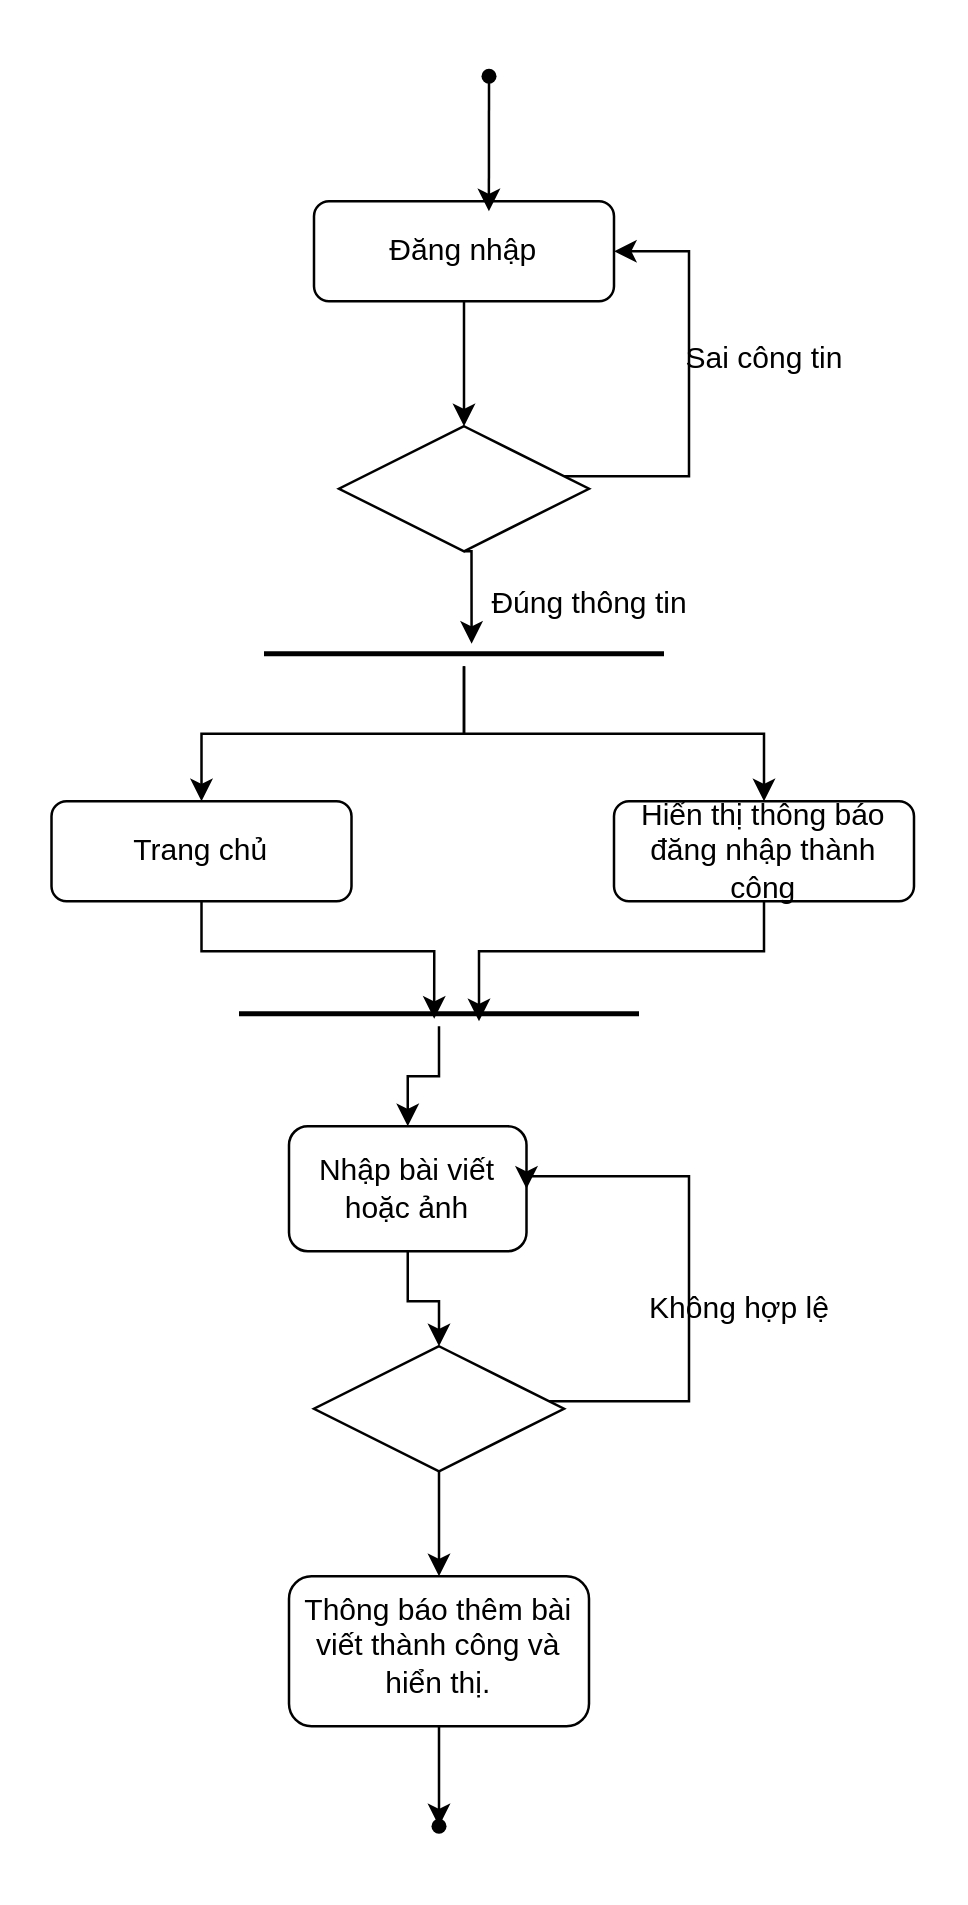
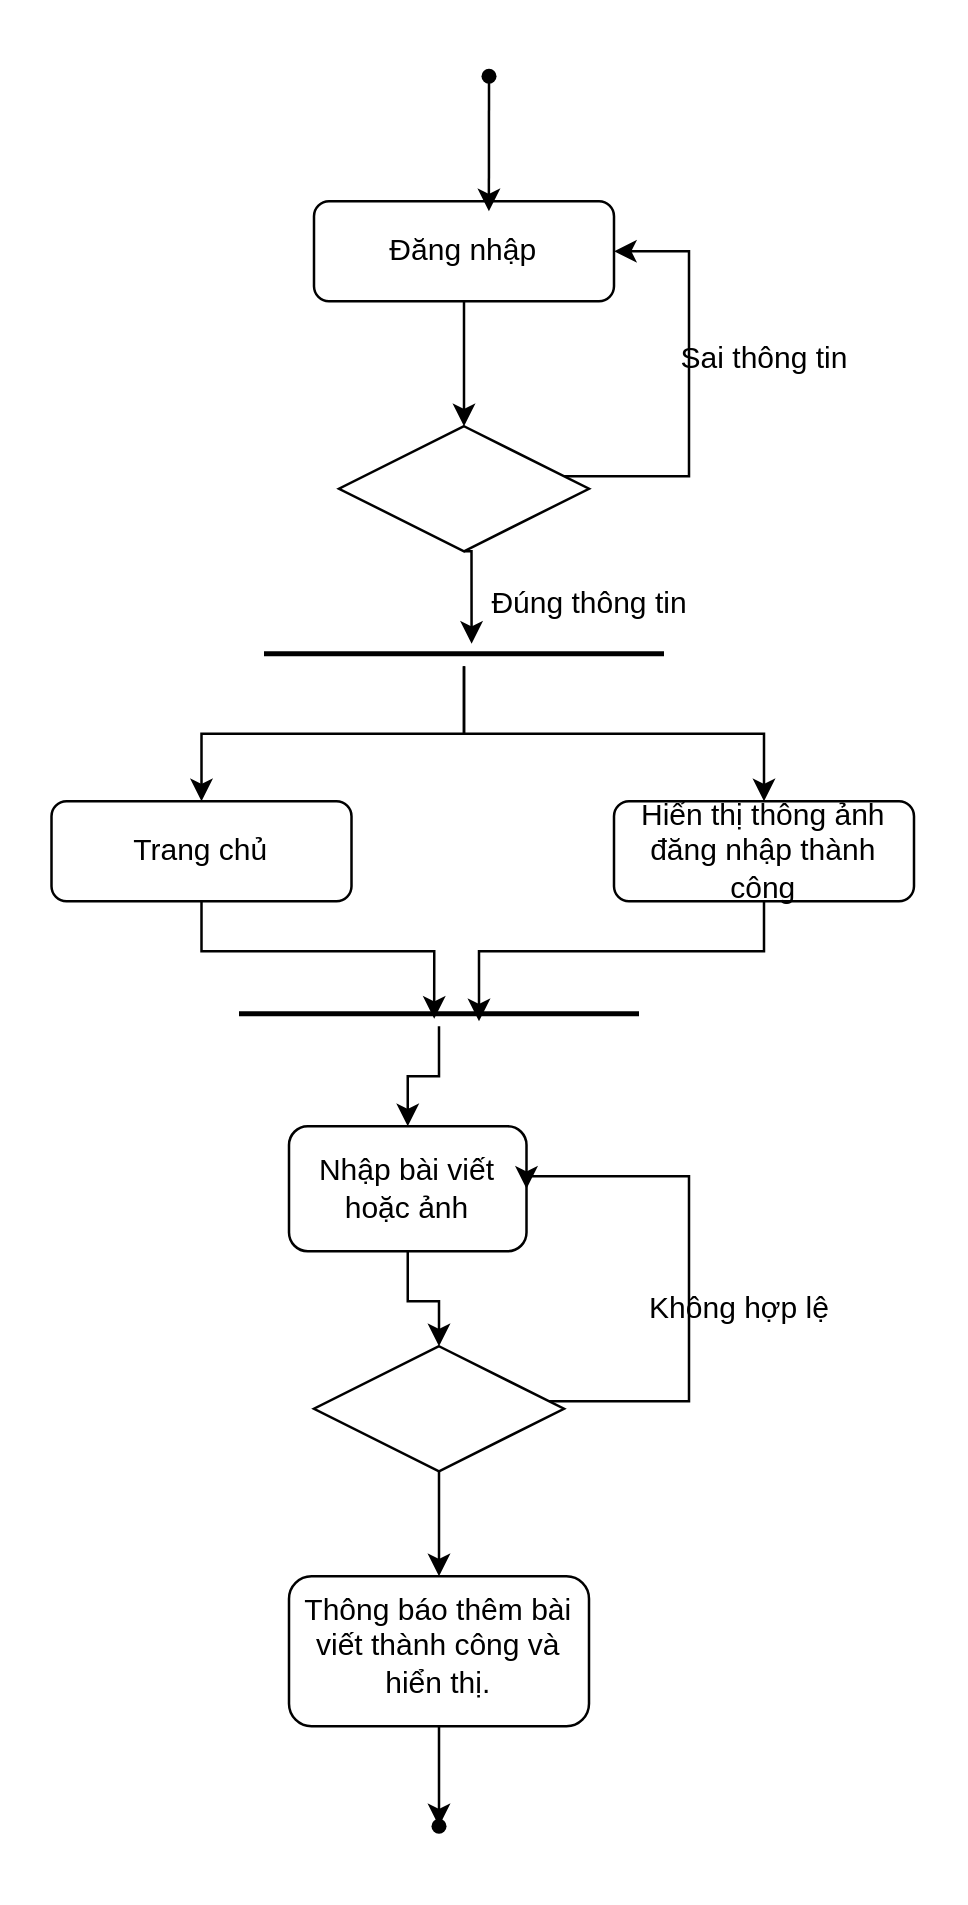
node "Sai công tin": label "Sai công tin" -> "Sai thông tin"
node "Hiển thị thông báo đăng nhập thành công": label "Hiển thị thông báo đăng nhập thành công" -> "Hiển thị thông ảnh đăng nhập thành công"
